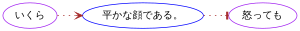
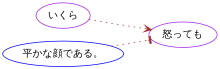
edge "いくら" -> "平かな顔である。": now "いくら" -> "怒っても"
